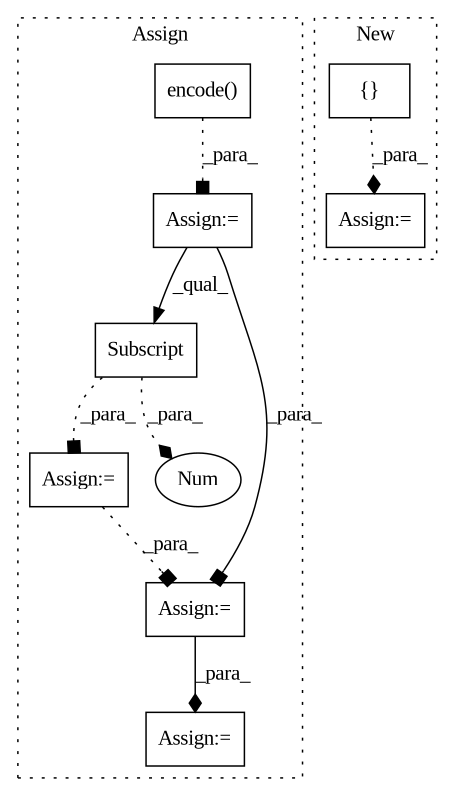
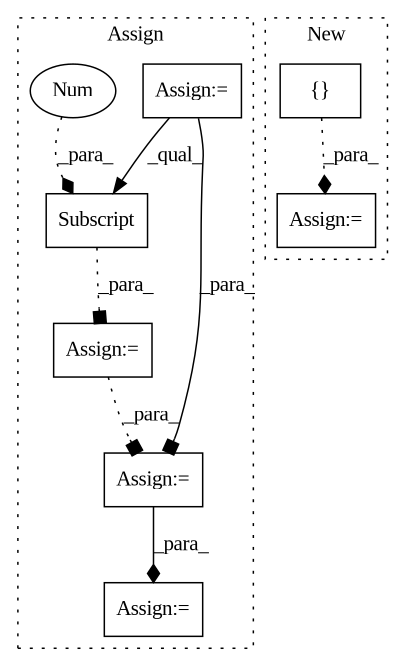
node "encode()": removed
edge "Subscript" -> "Num": reversed
